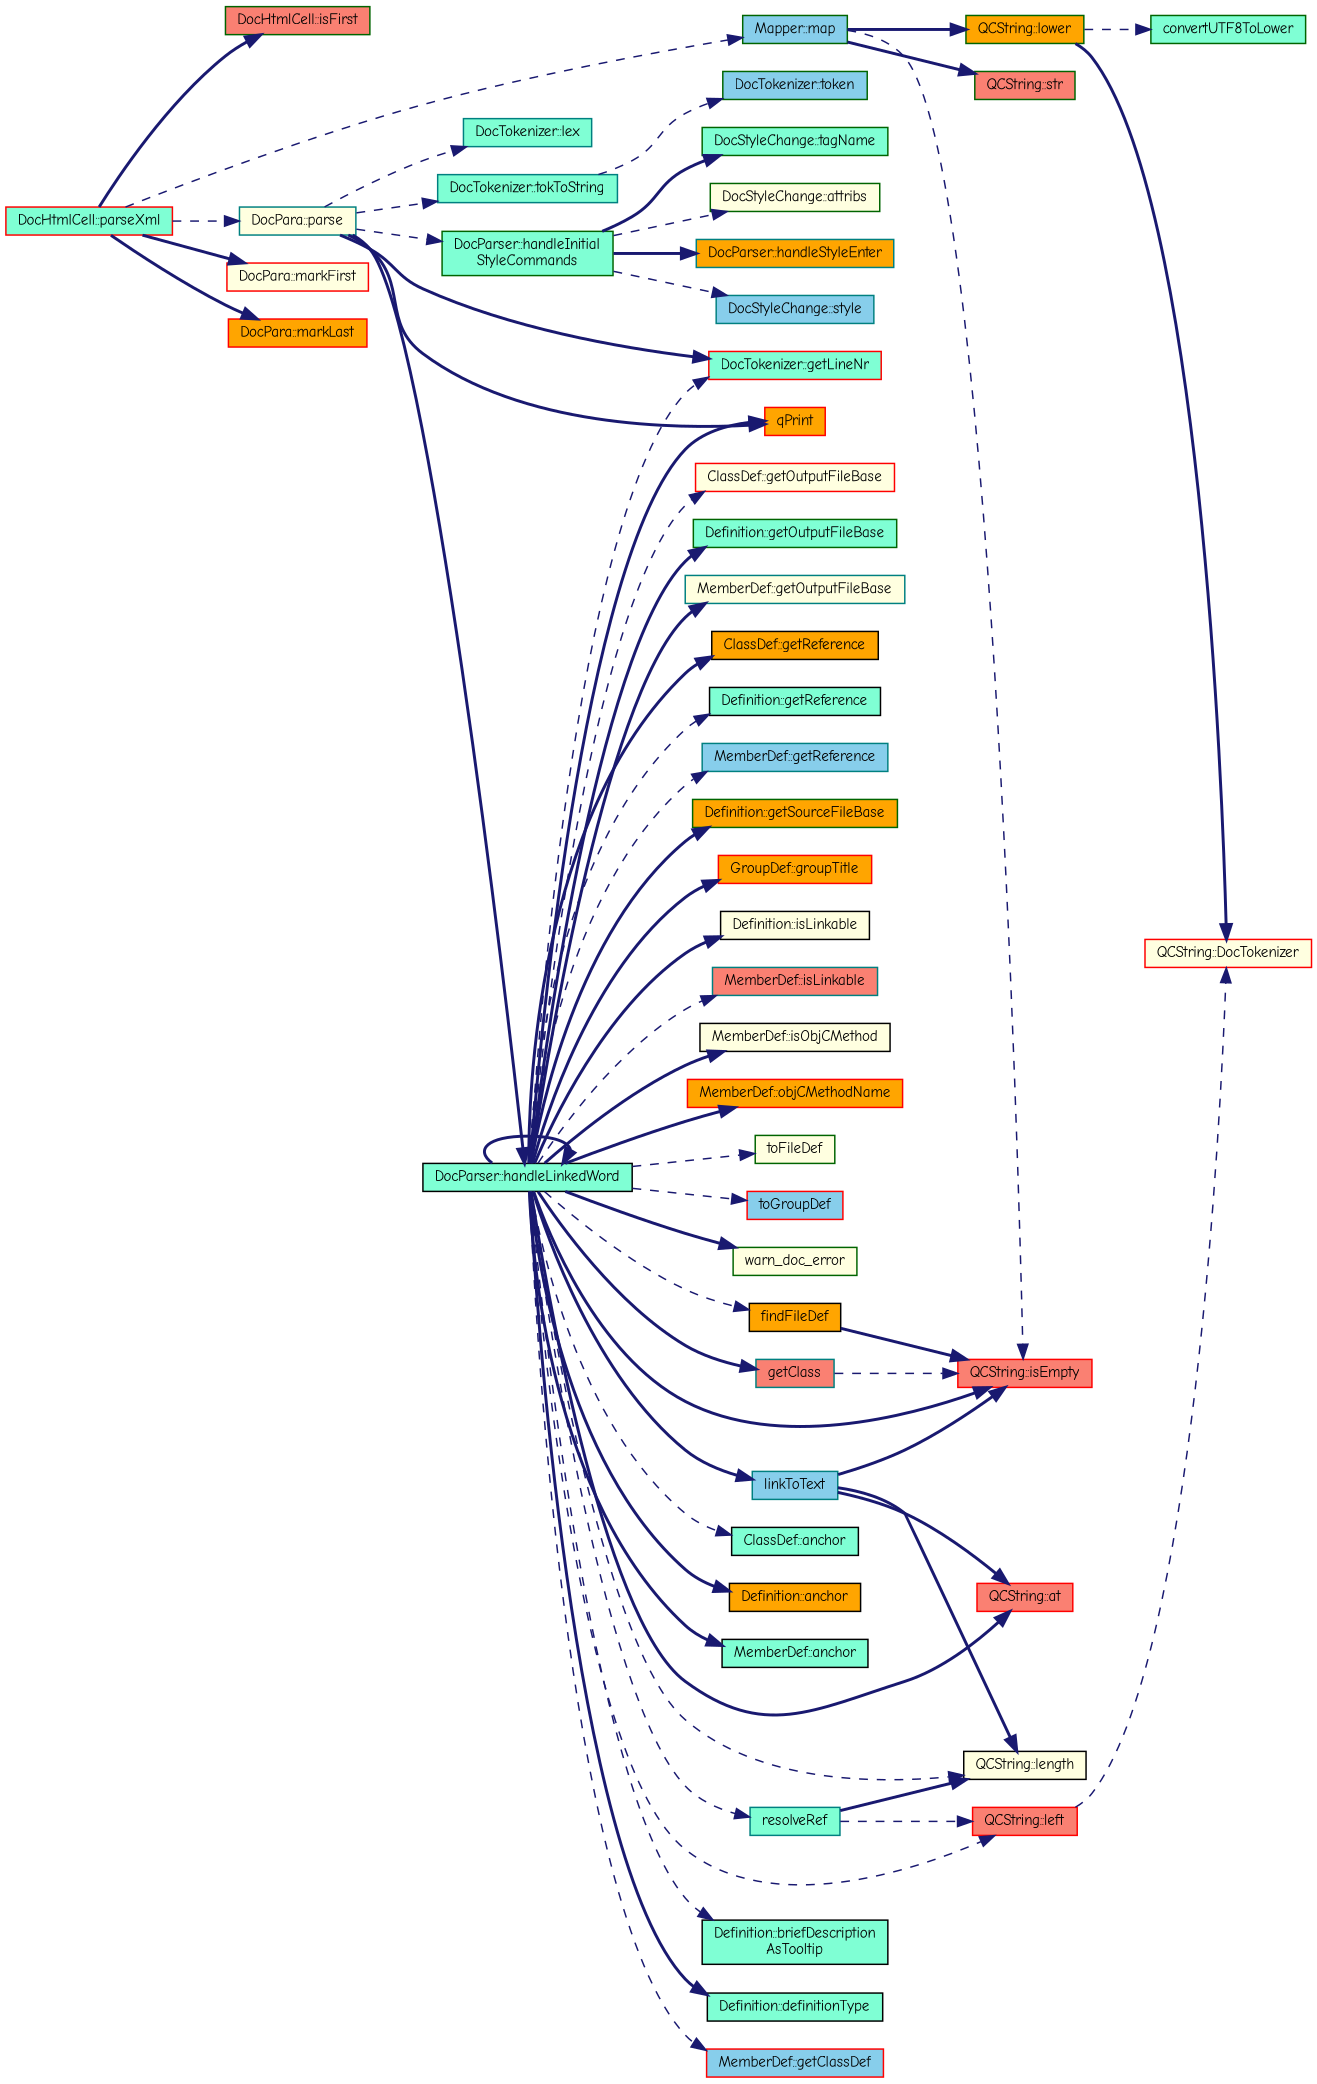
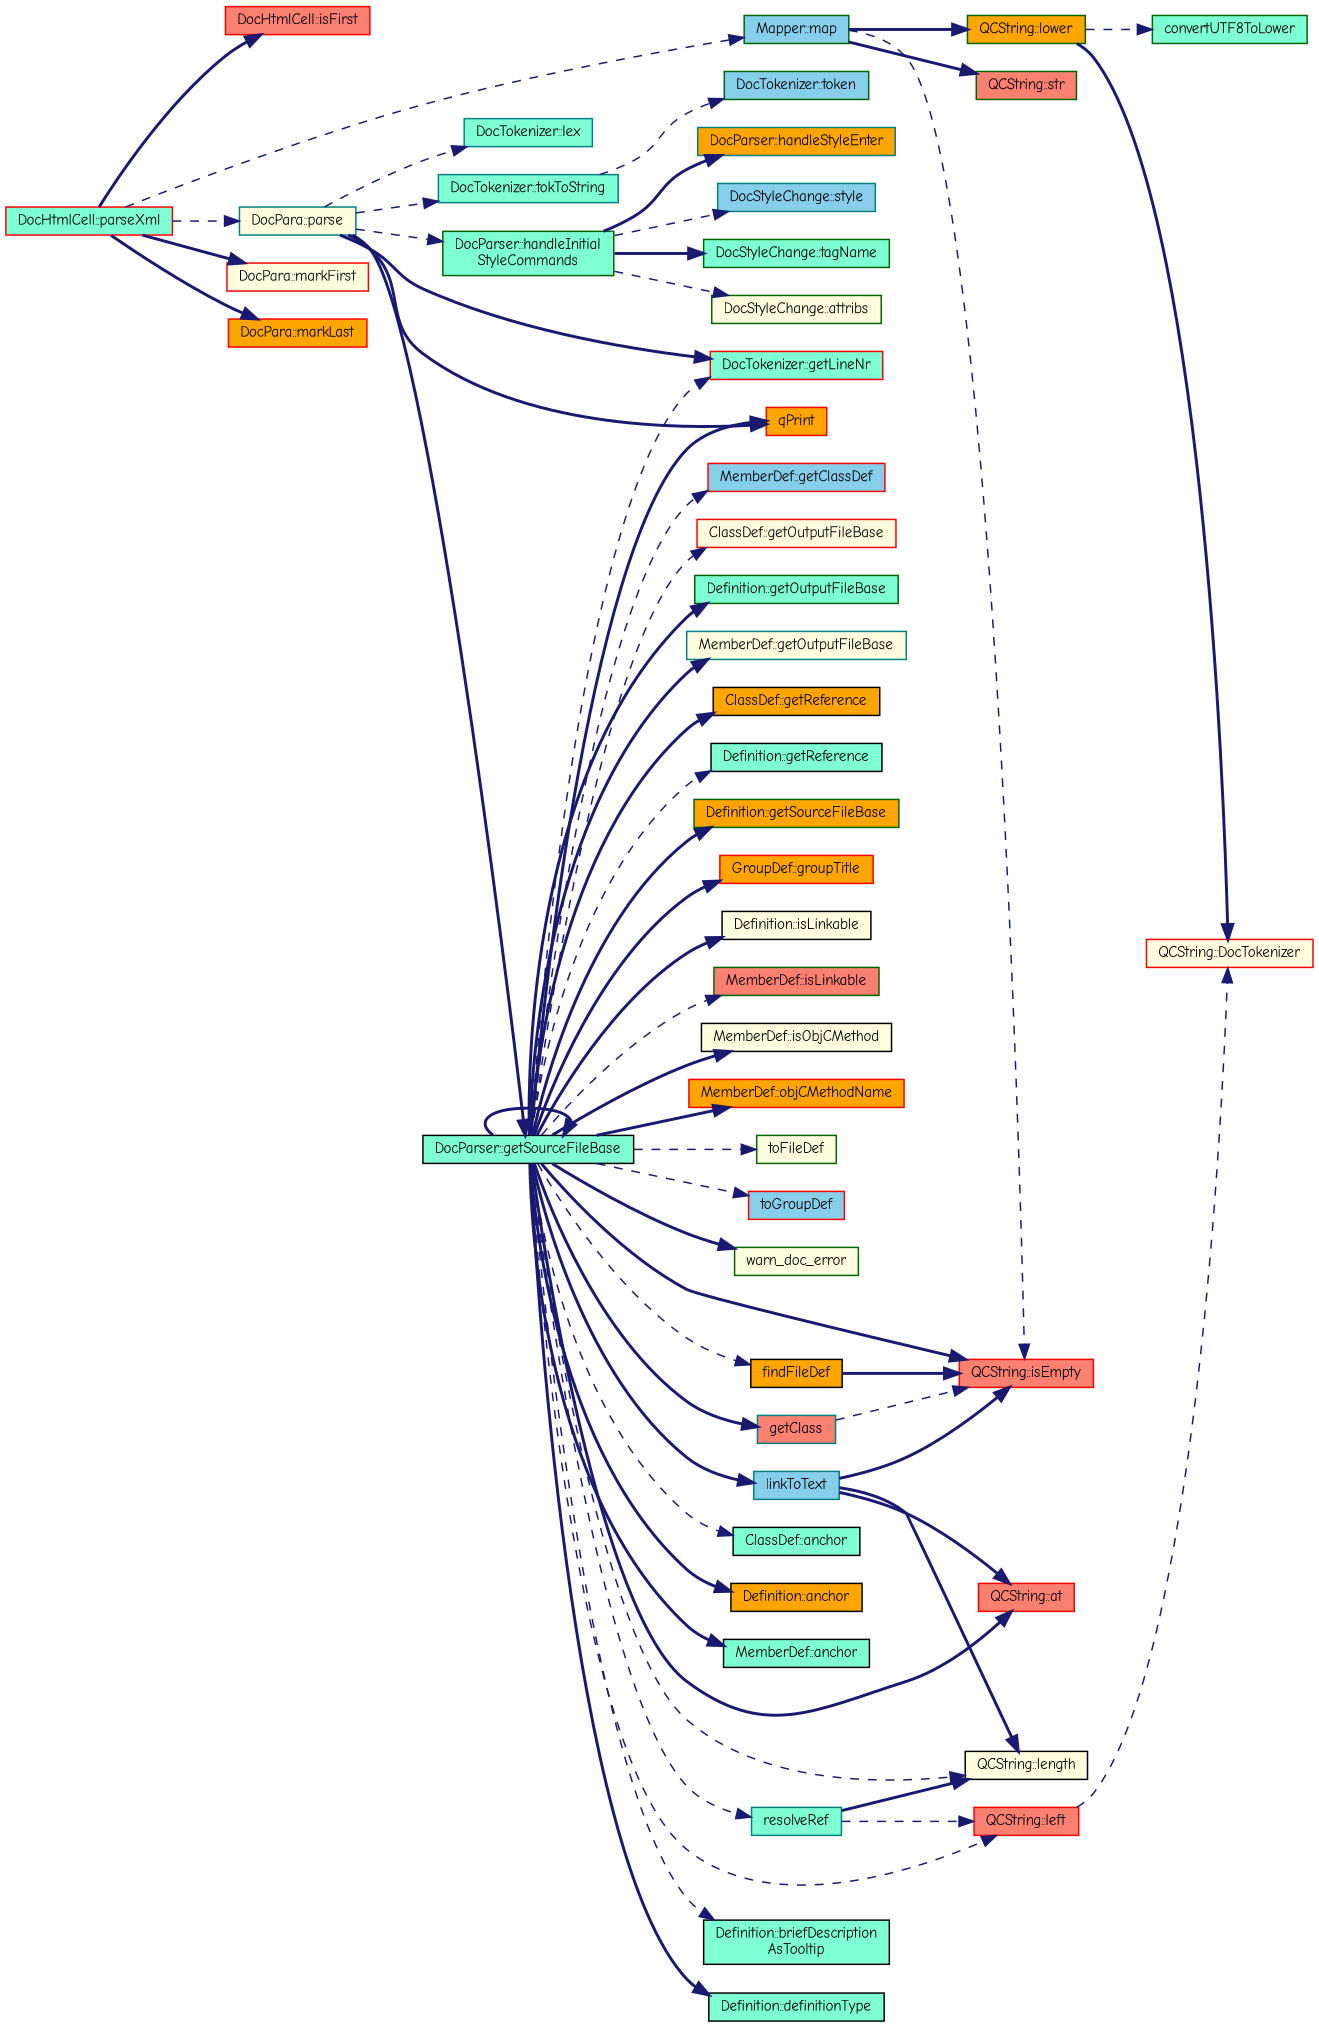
node "DocHtmlCell::isFirst": color darkgreen -> red
node "MemberDef::getReference": removed
node "MemberDef::isLinkable": color teal -> darkgreen
node "DocParser::handleLinkedWord": label "DocParser::handleLinkedWord" -> "DocParser::getSourceFileBase"
